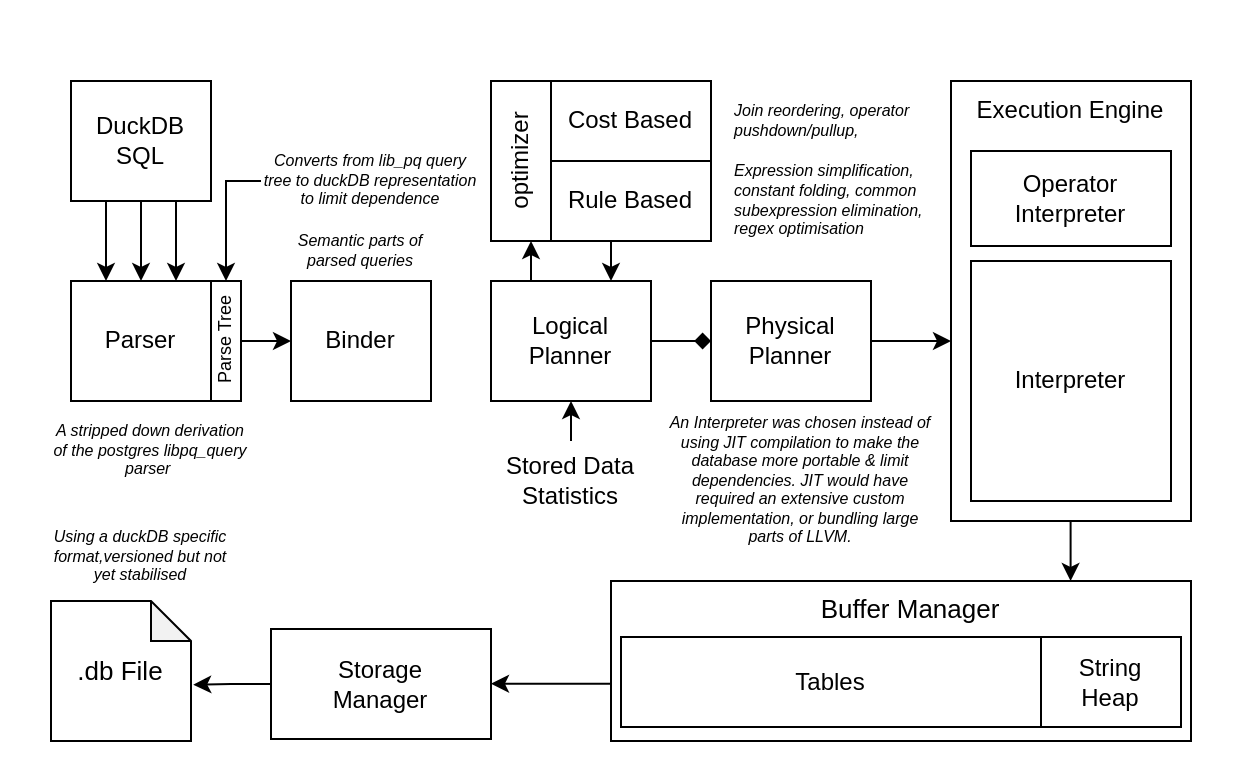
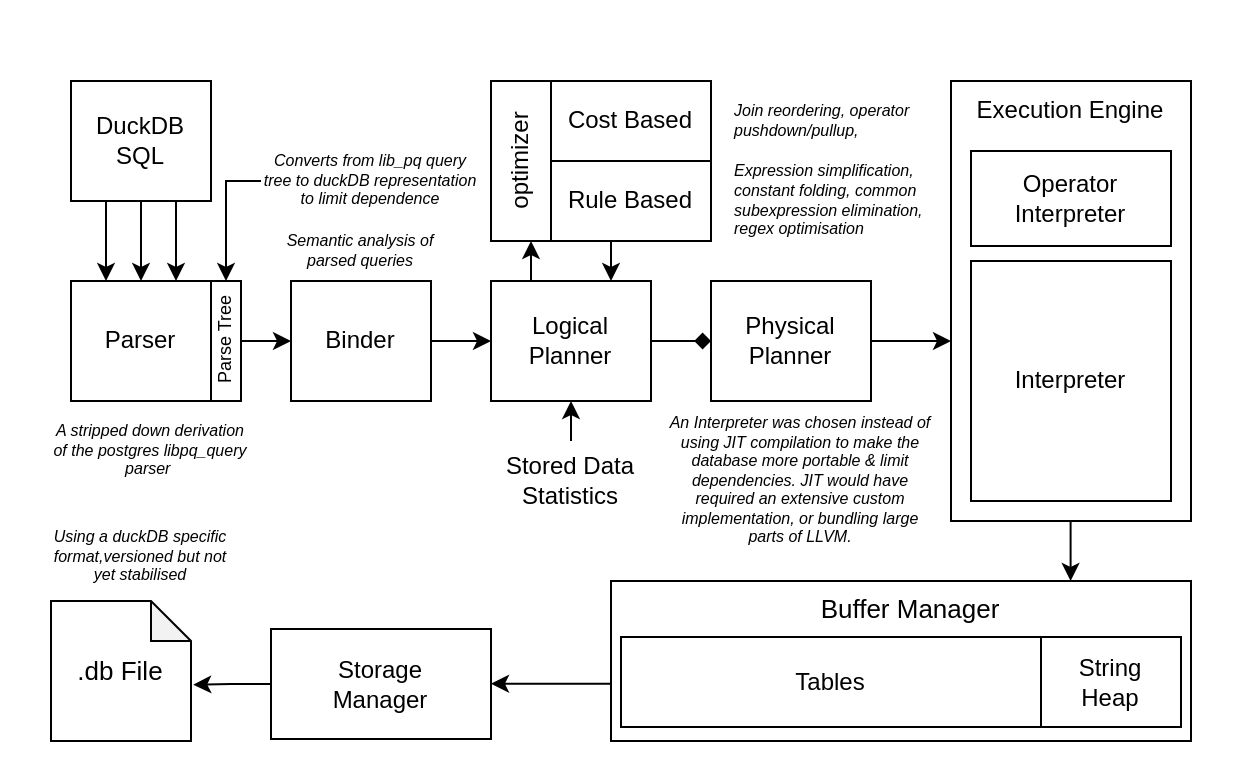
node "Semantic parts of parsed queries": label "Semantic parts of parsed queries" -> "Semantic analysis of parsed queries"
edge "Binder" -> "Logical Planner": added
